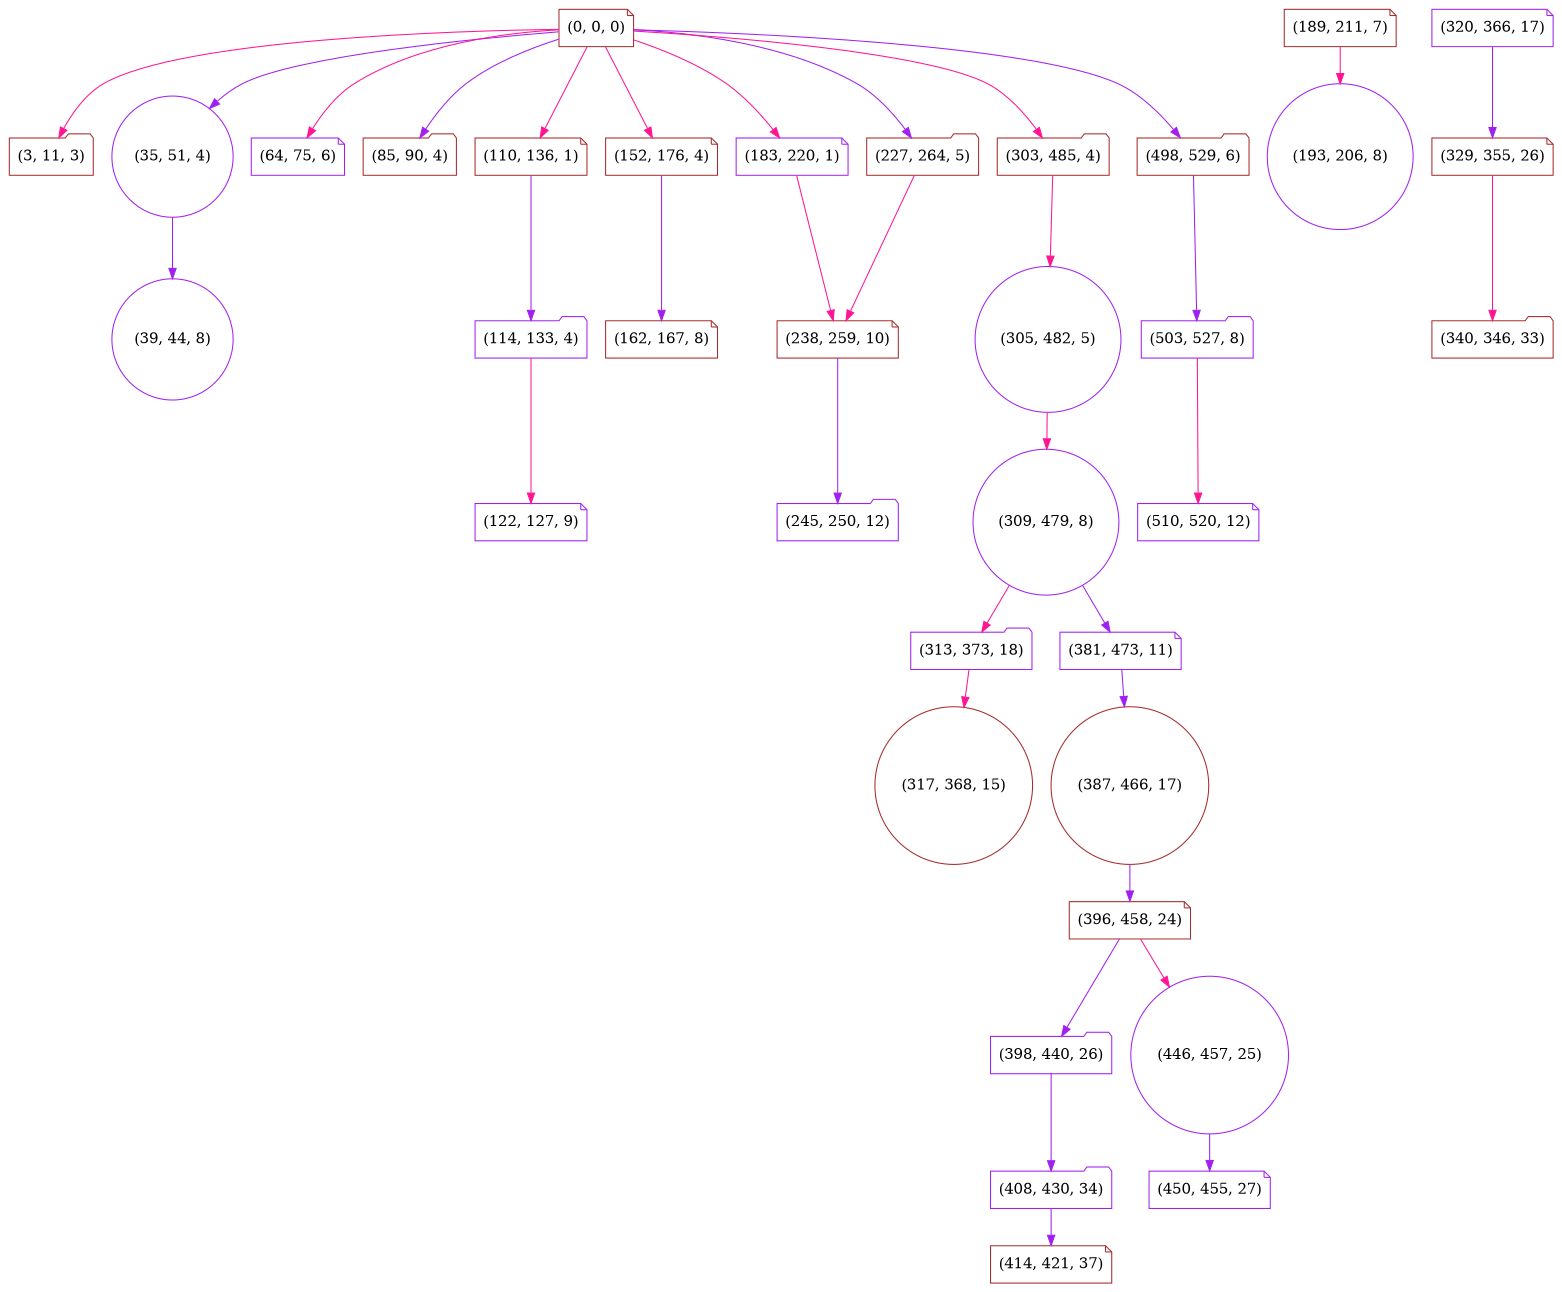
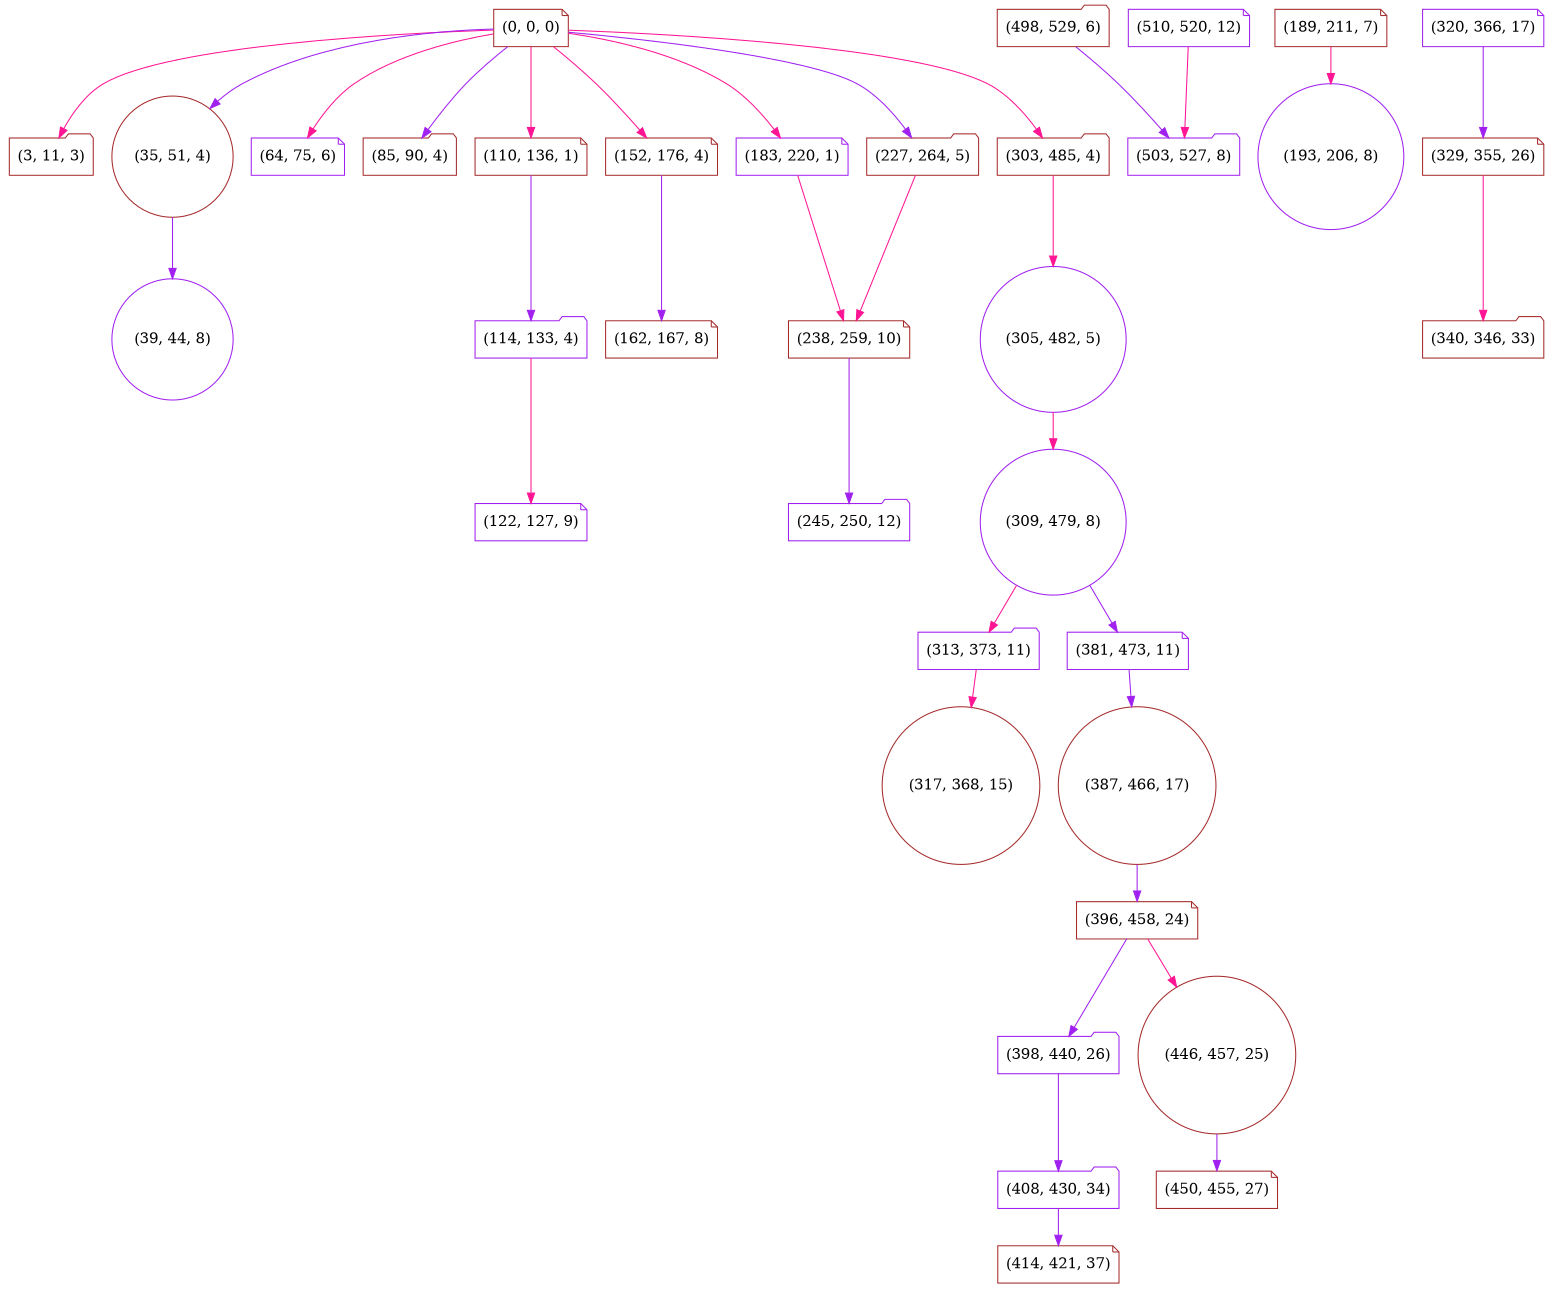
edge "(0, 0, 0)" -> "(498, 529, 6)": removed
node "(35, 51, 4)": color purple -> brown
edge "(503, 527, 8)" -> "(510, 520, 12)": reversed
node "(313, 373, 18)": label "(313, 373, 18)" -> "(313, 373, 11)"
node "(446, 457, 25)": color purple -> brown
node "(450, 455, 27)": color purple -> brown
